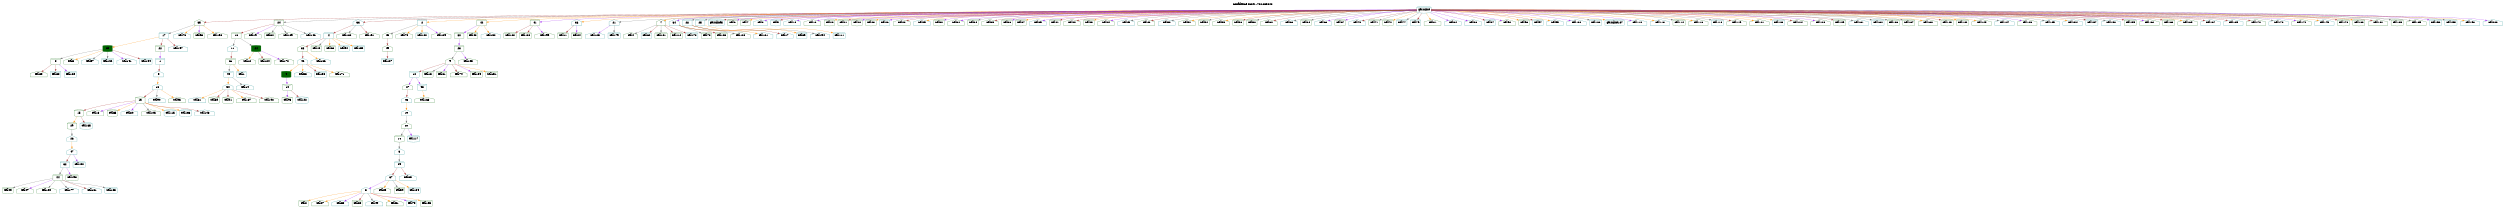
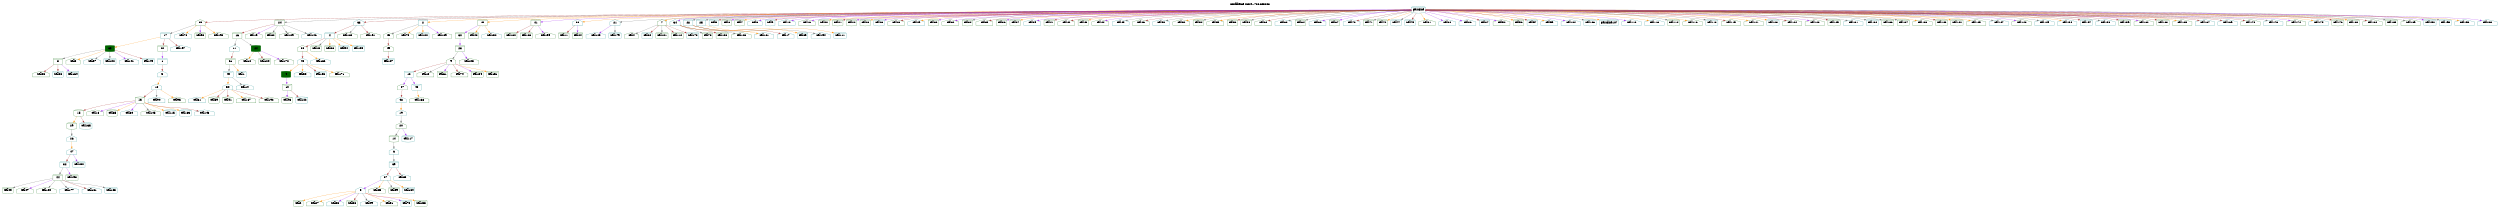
node "germline5": label "germline5" -> "cell5"
node "cell13": shape cylinder -> house
